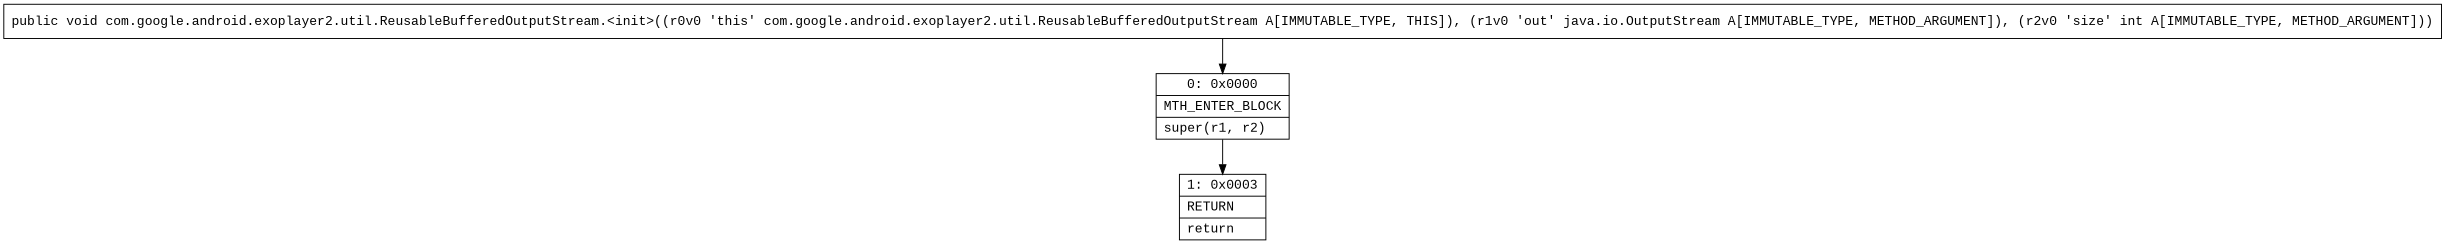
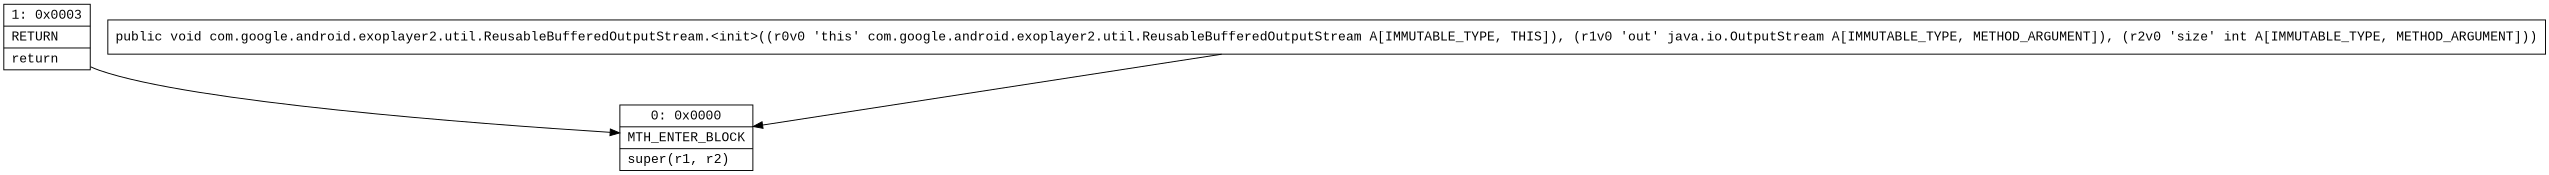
edge "0: 0x0000" -> "1: 0x0003": reversed
